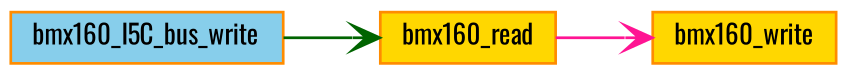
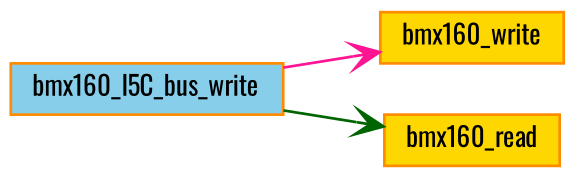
edge "bmx160_read" -> "bmx160_write": now "bmx160_I5C_bus_write" -> "bmx160_write"
